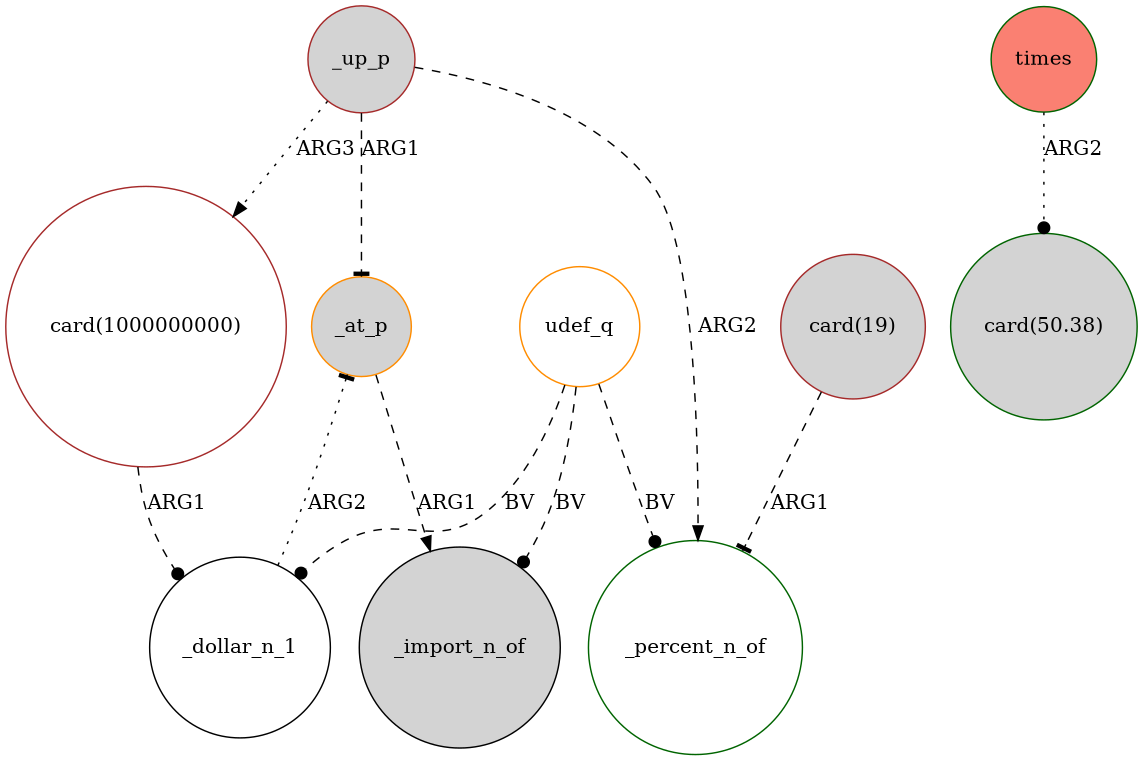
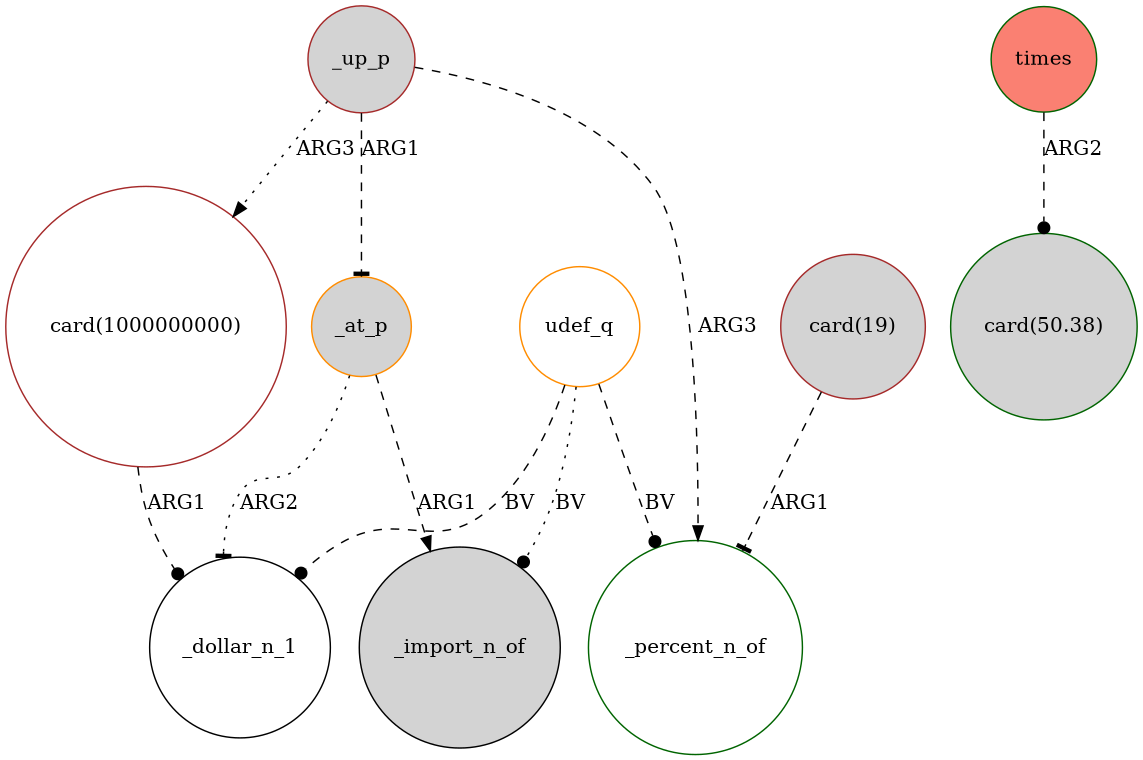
edge "times" -> "card(50.38)": style dotted -> dashed
edge "_up_p" -> "_percent_n_of": label "ARG2" -> "ARG3"
edge "_dollar_n_1" -> "_at_p": reversed
edge "udef_q" -> "_import_n_of": style dashed -> dotted
